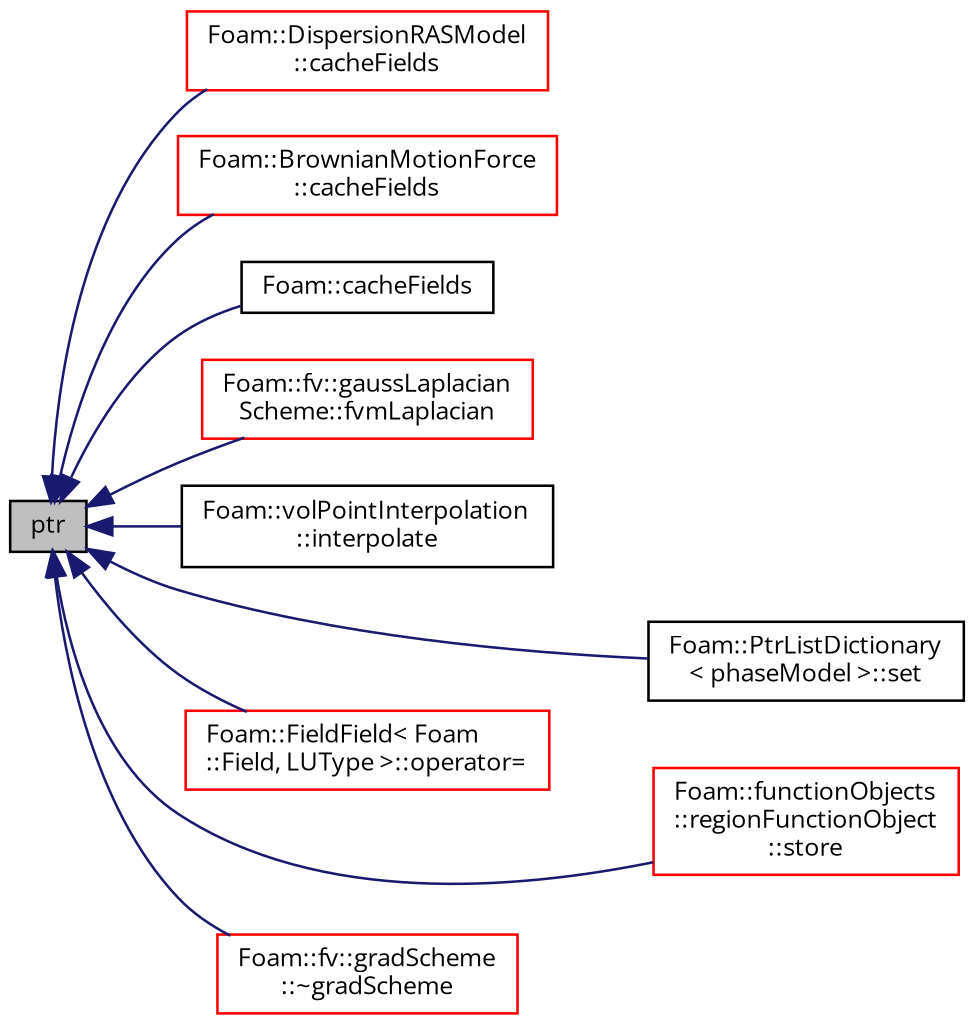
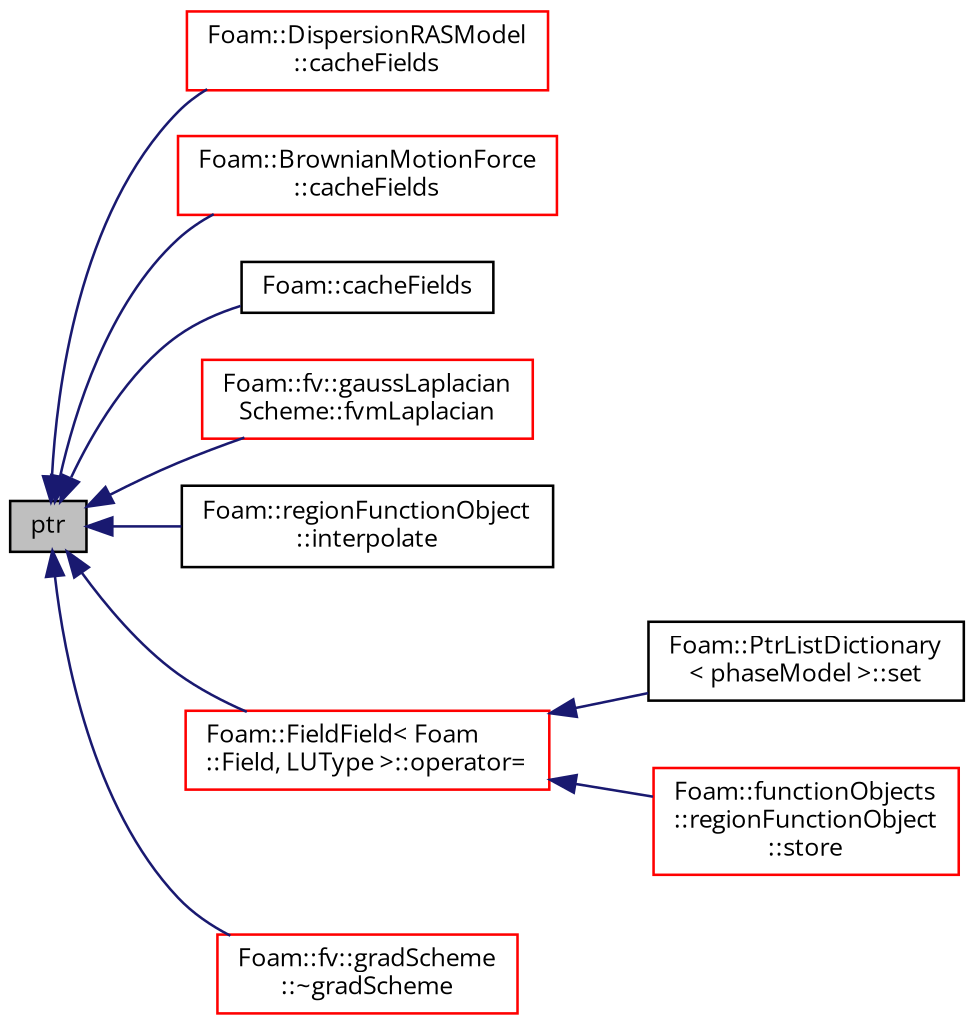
node "Foam::volPointInterpolation ::interpolate": label "Foam::volPointInterpolation ::interpolate" -> "Foam::regionFunctionObject ::interpolate"
edge "Foam::PtrListDictionary < phaseModel >::set" -> "ptr": now "Foam::PtrListDictionary < phaseModel >::set" -> "Foam::FieldField< Foam ::Field, LUType >::operator="
edge "Foam::functionObjects ::regionFunctionObject ::store" -> "ptr": now "Foam::functionObjects ::regionFunctionObject ::store" -> "Foam::FieldField< Foam ::Field, LUType >::operator="
